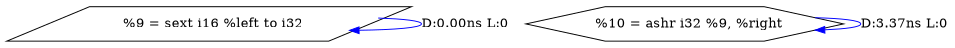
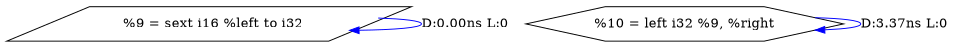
node "%10 = ashr i32 %9, %right": label "%10 = ashr i32 %9, %right" -> "%10 = left i32 %9, %right"
